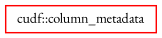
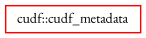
node "cudf::column_metadata": label "cudf::column_metadata" -> "cudf::cudf_metadata"
